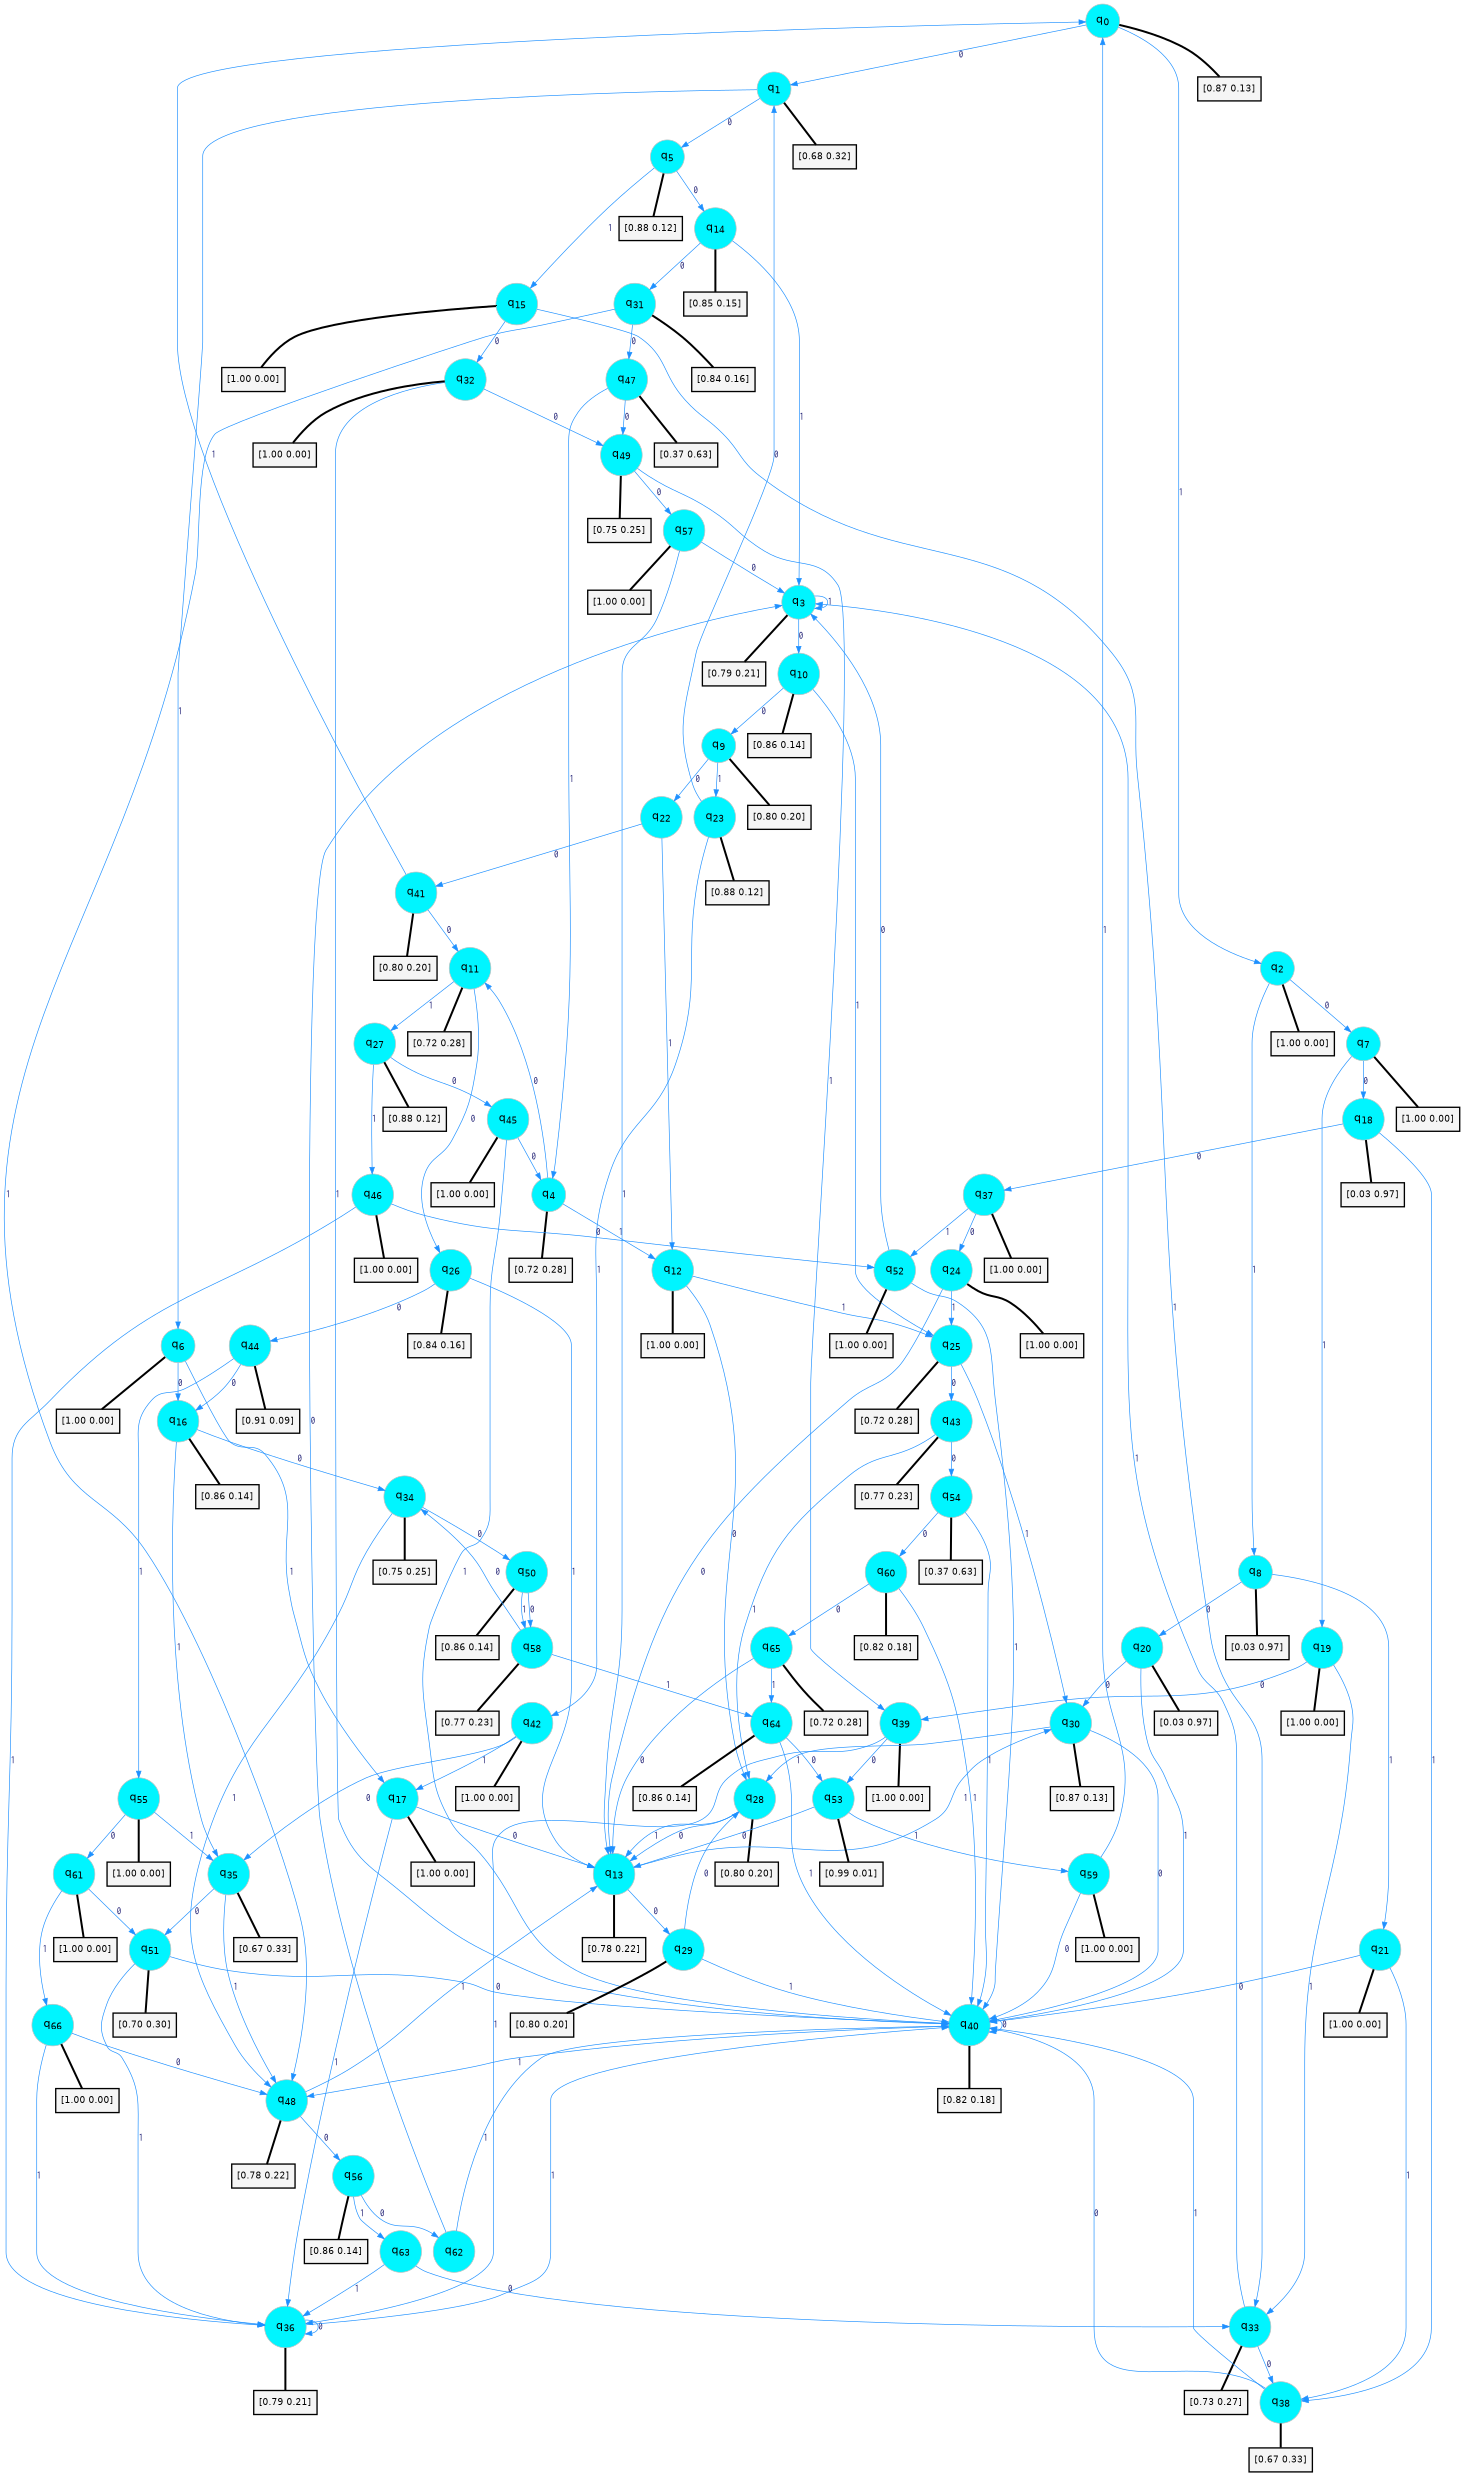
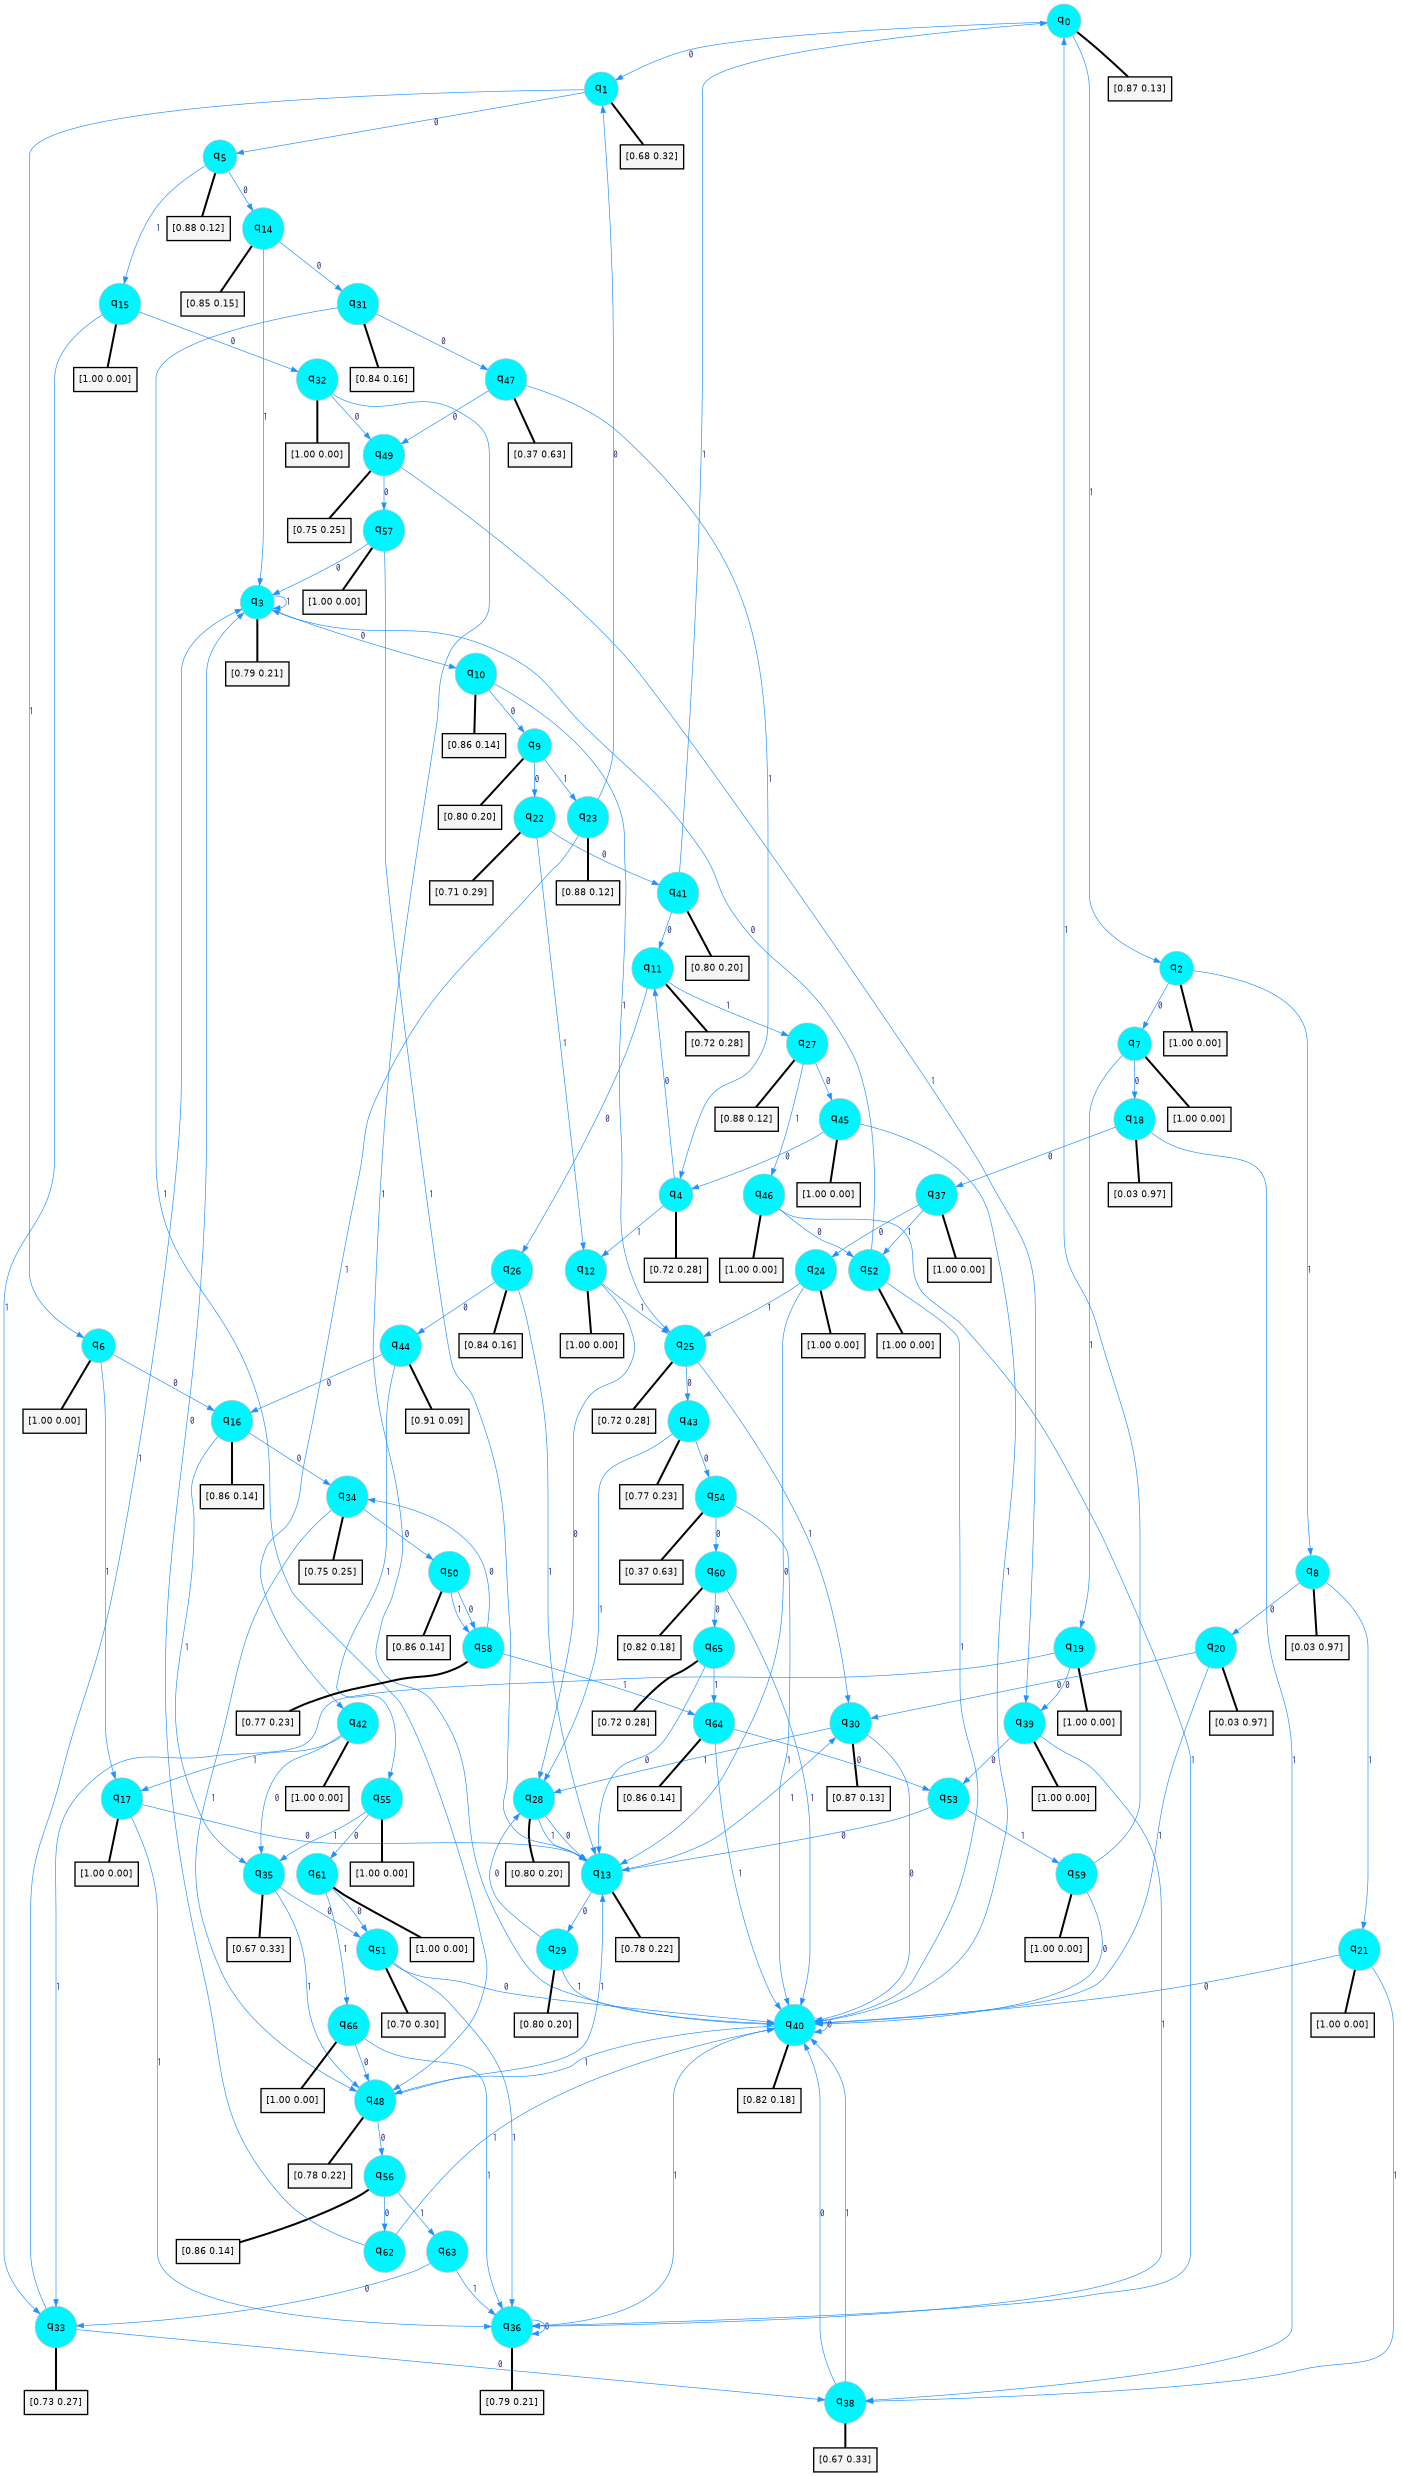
node "[0.71 0.29]": added
node "[0.99 0.01]": removed
